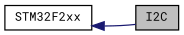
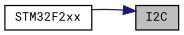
edge "I2C" -> "STM32F2xx": reversed
